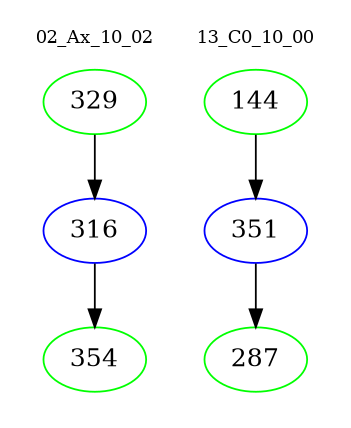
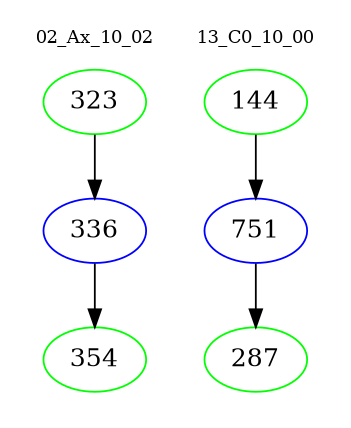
node "329": label "329" -> "323"
node "316": label "316" -> "336"
node "351": label "351" -> "751"
